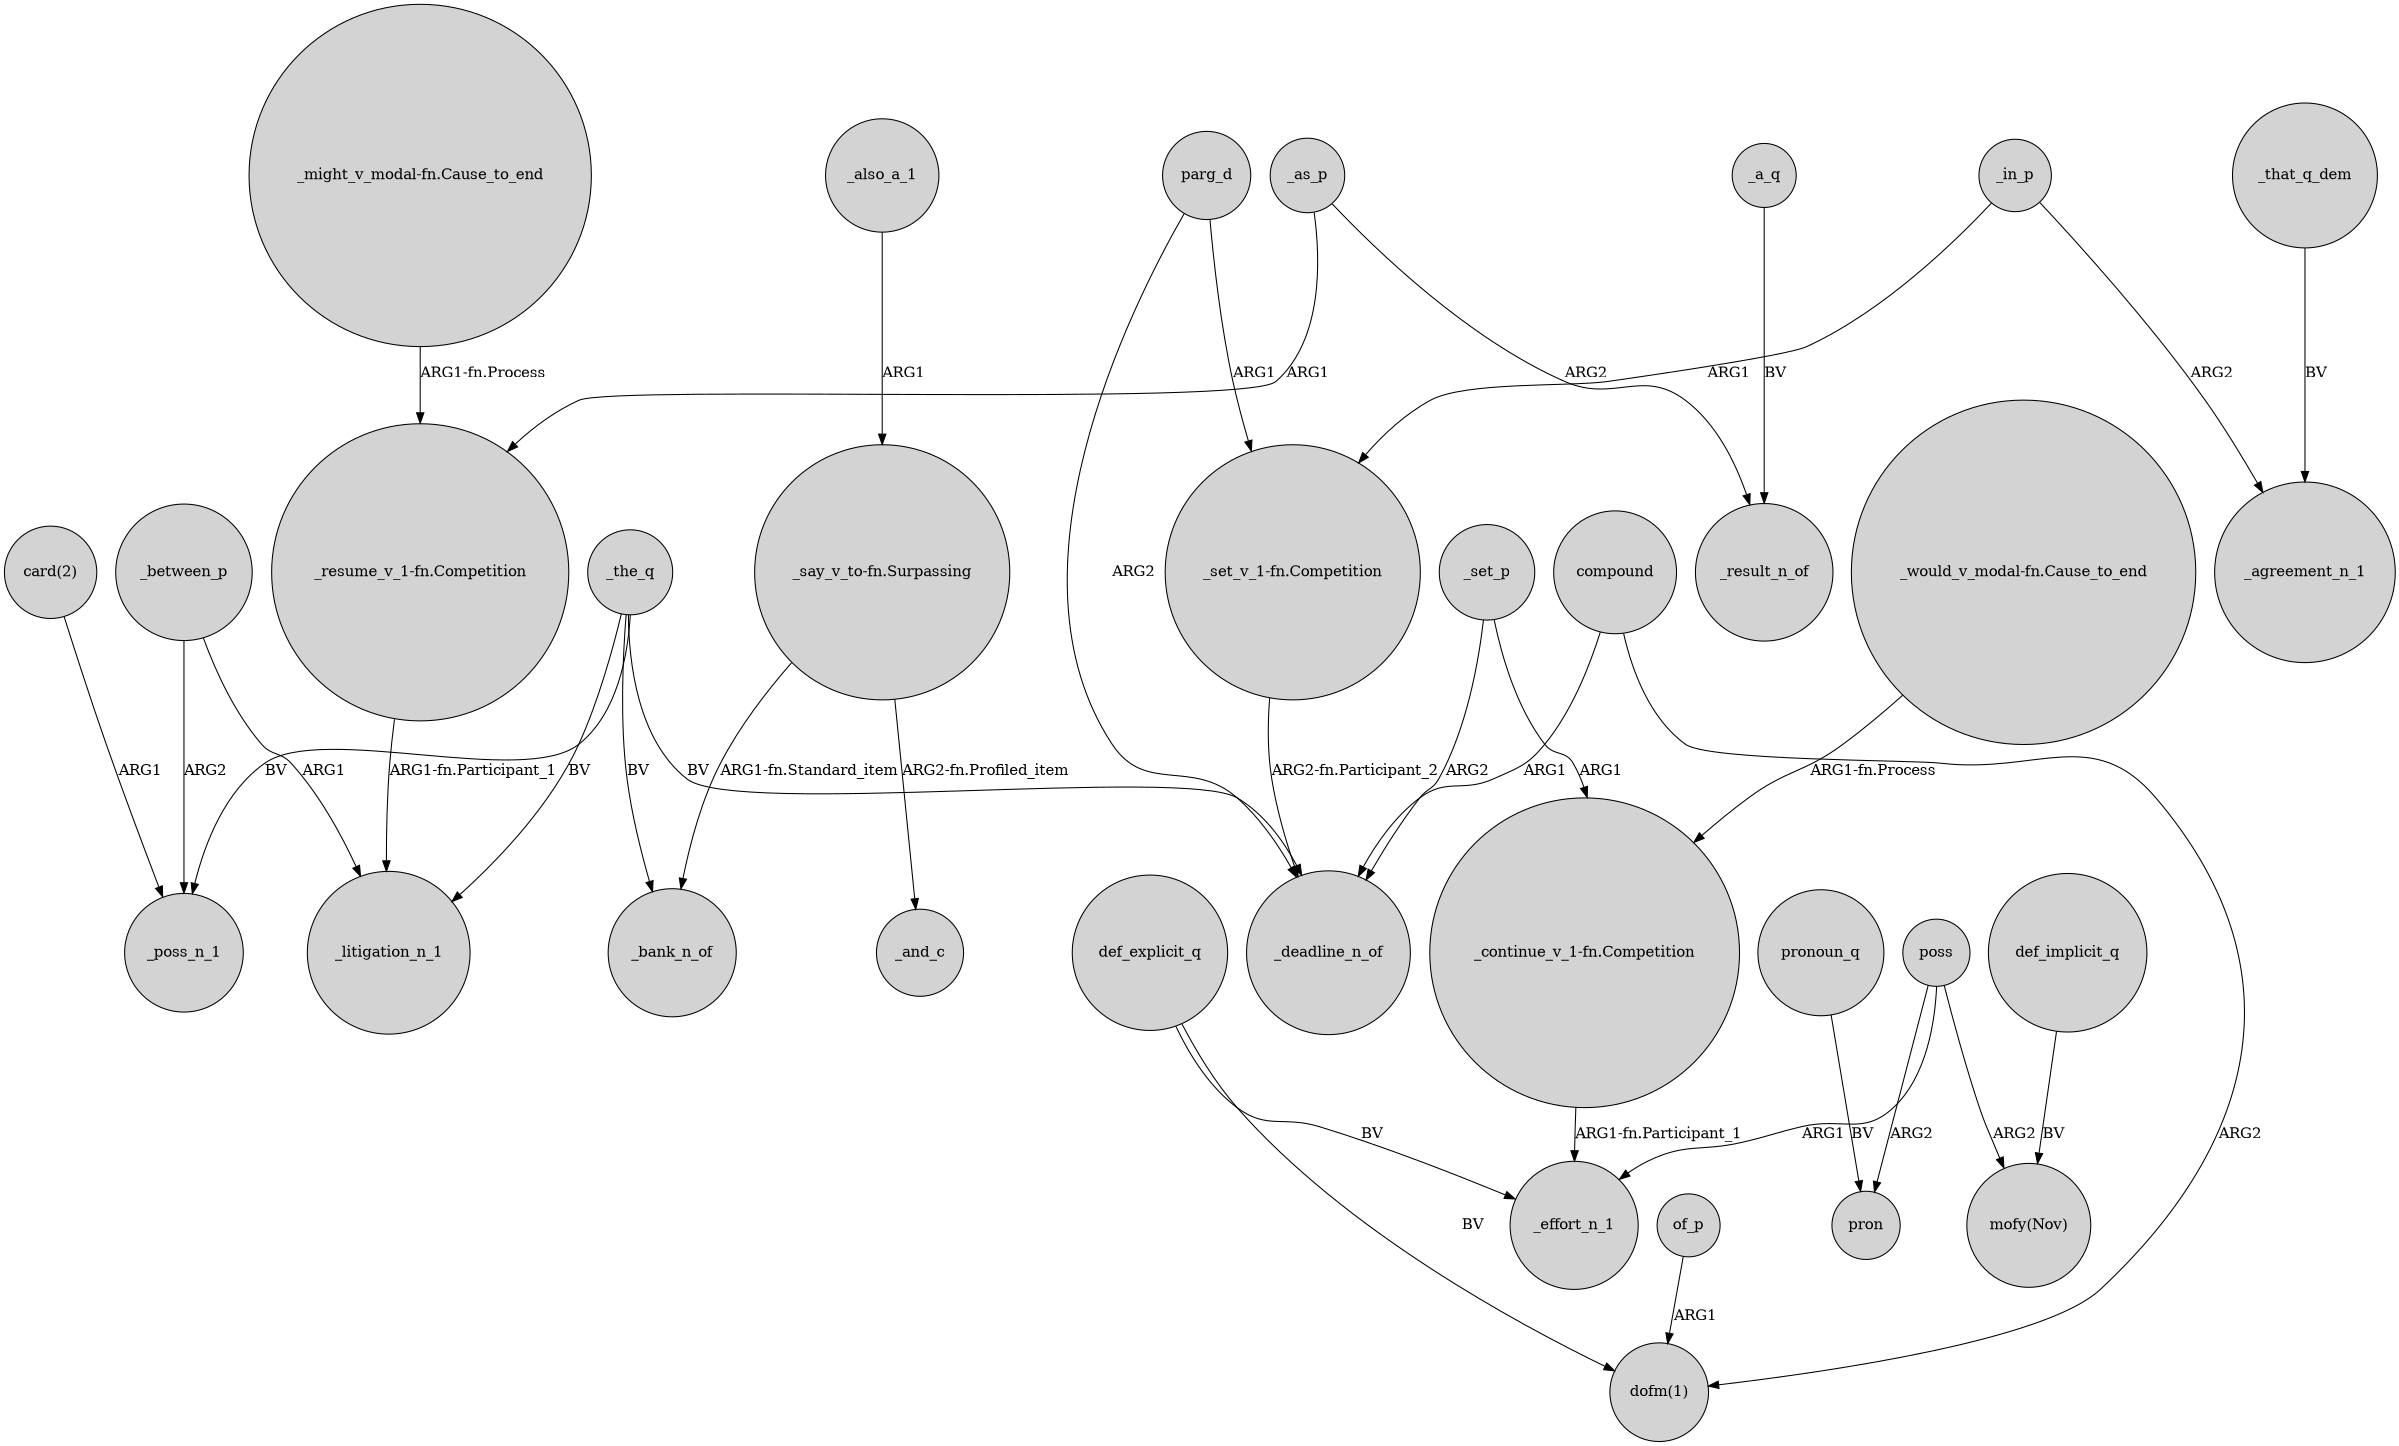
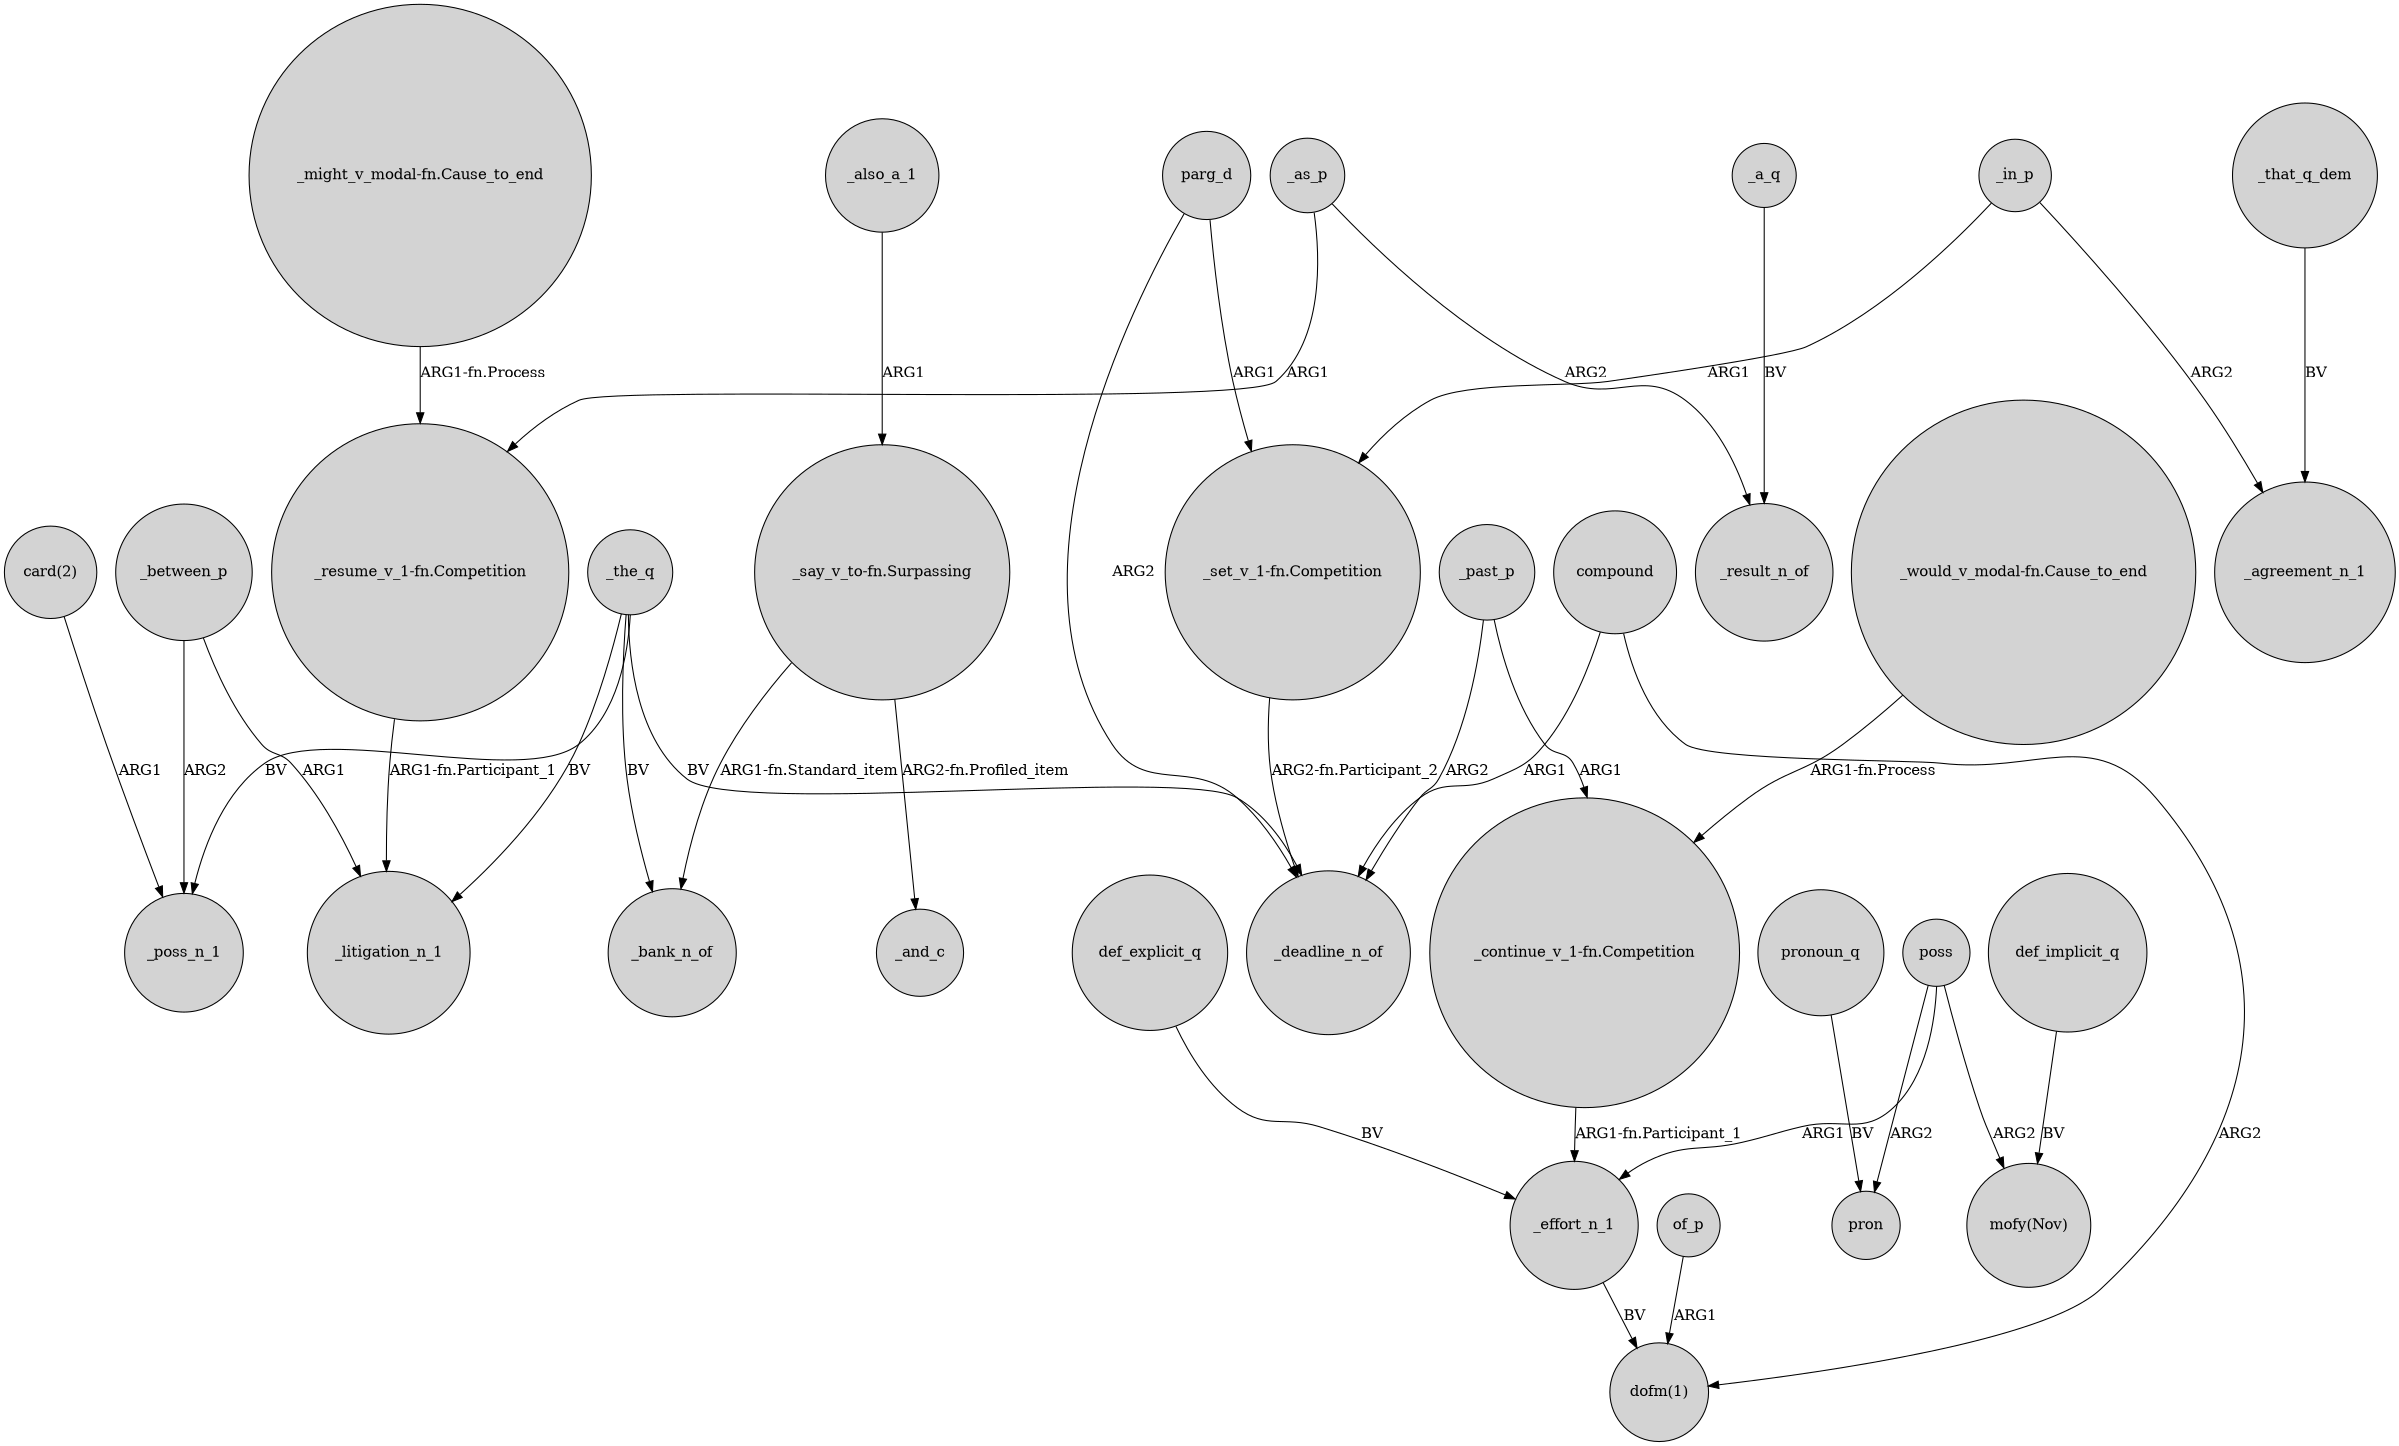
node "_set_p": label "_set_p" -> "_past_p"
edge "def_explicit_q" -> "dofm(1)": now "_effort_n_1" -> "dofm(1)"
